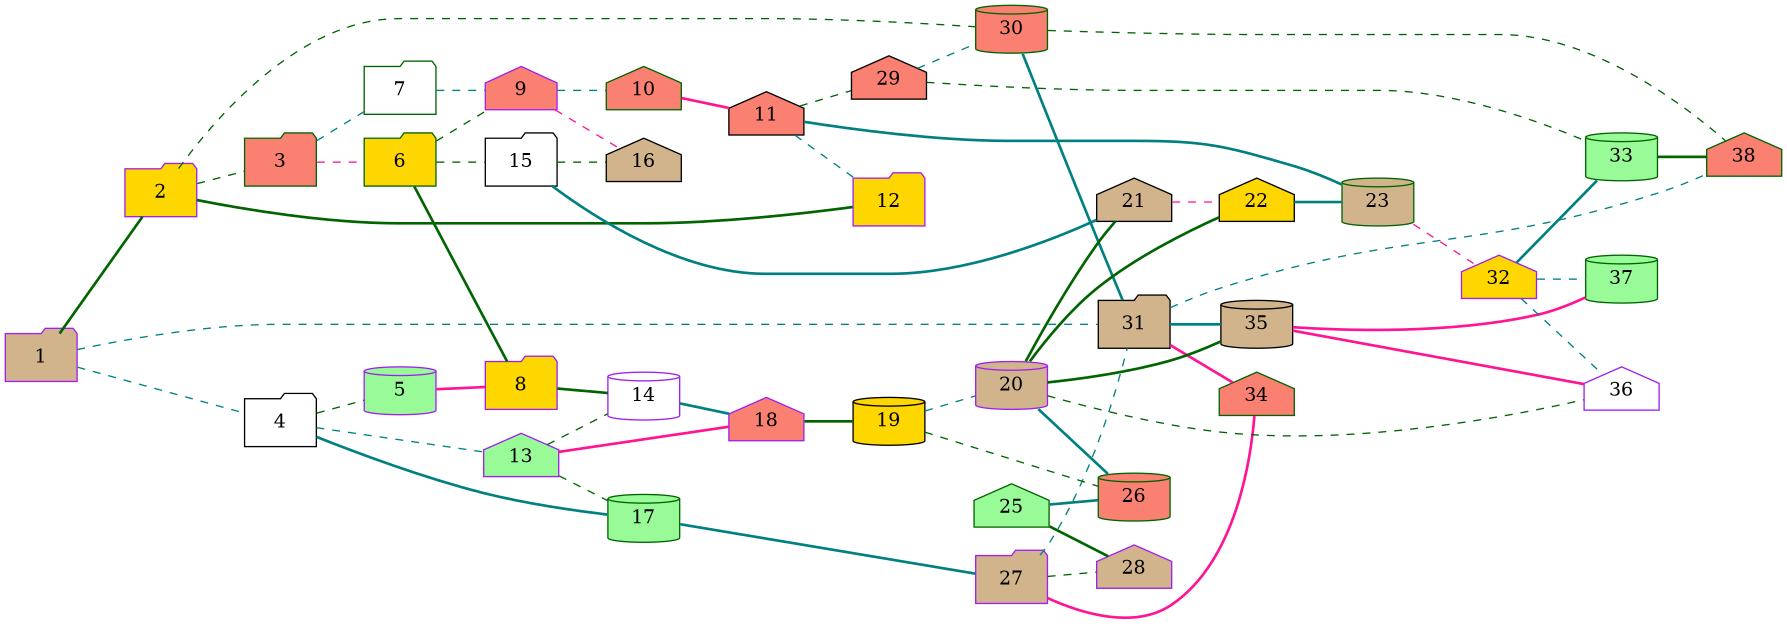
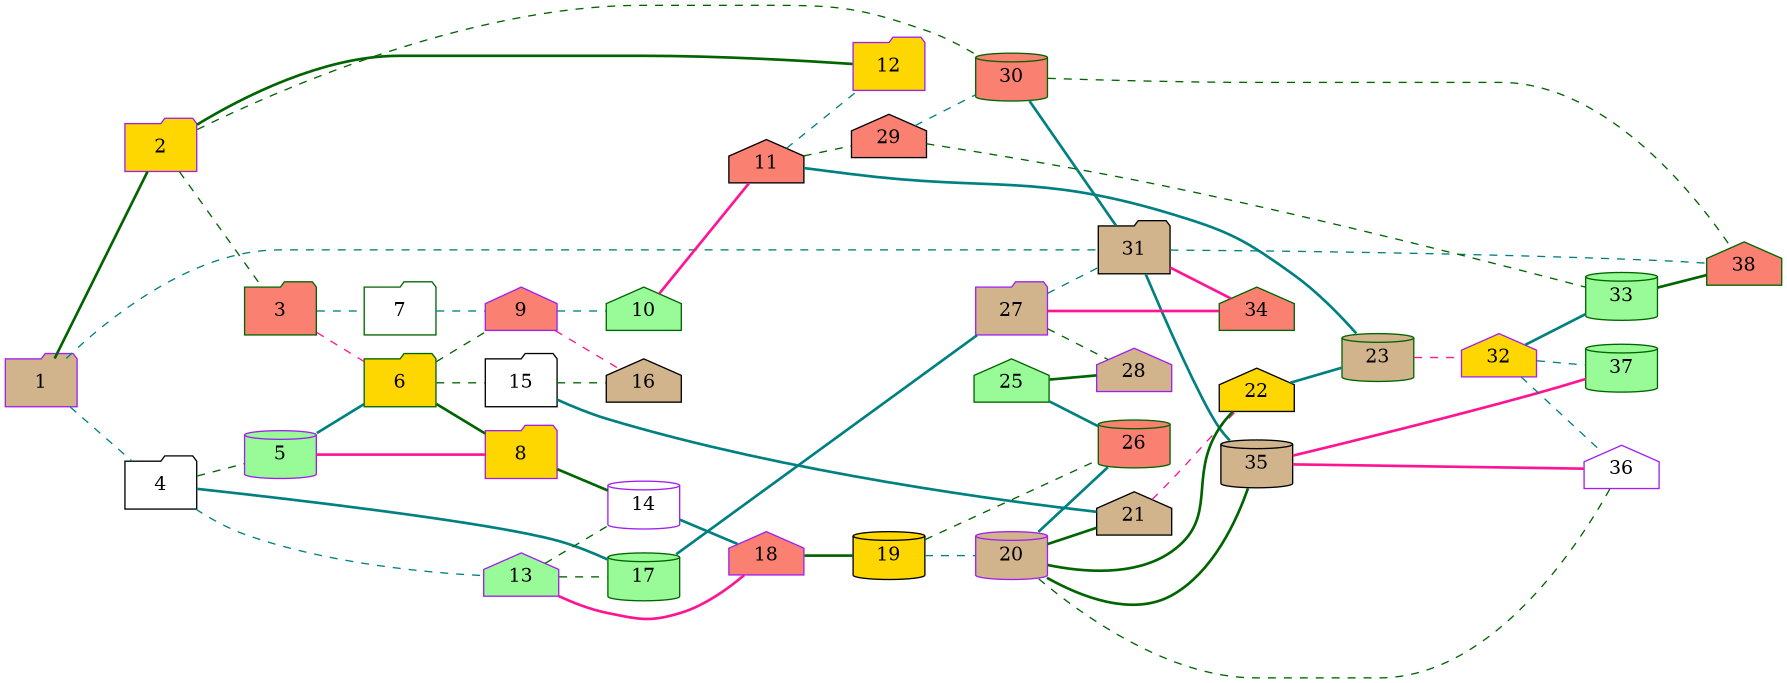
node "10": fillcolor salmon -> palegreen
edge "6" -- "5": added
